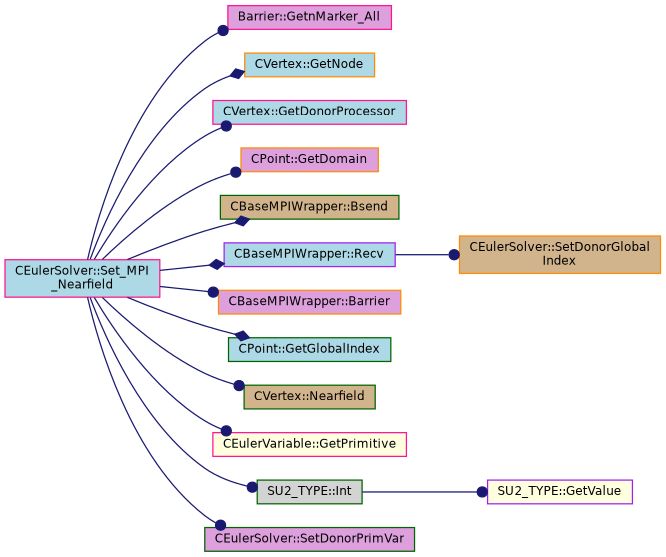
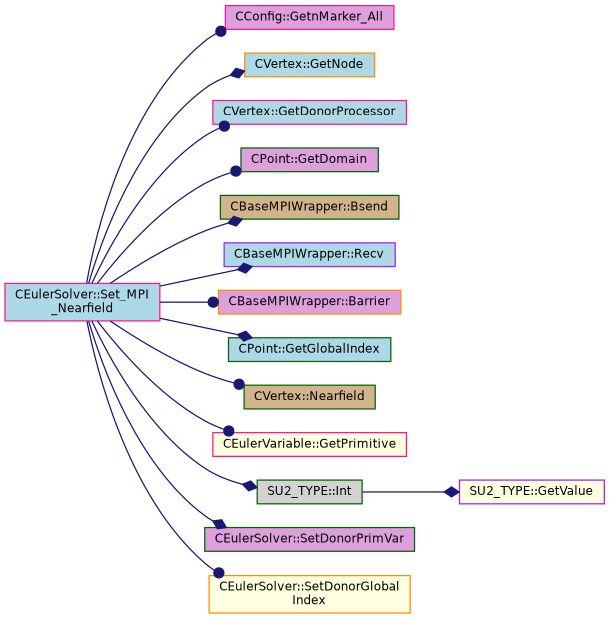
node "Barrier::GetnMarker_All": label "Barrier::GetnMarker_All" -> "CConfig::GetnMarker_All"
node "CPoint::GetDomain": color darkorange -> darkgreen
edge "CBaseMPIWrapper::Recv" -> "CEulerSolver::SetDonorGlobal Index": now "CEulerSolver::Set_MPI _Nearfield" -> "CEulerSolver::SetDonorGlobal Index"
node "CEulerSolver::SetDonorGlobal Index": fillcolor tan -> lightyellow
edge "CEulerSolver::Set_MPI _Nearfield" -> "SU2_TYPE::Int": arrowhead dot -> diamond
edge "CEulerSolver::Set_MPI _Nearfield" -> "CEulerSolver::SetDonorPrimVar": arrowhead dot -> diamond
edge "SU2_TYPE::Int" -> "SU2_TYPE::GetValue": arrowhead dot -> diamond
